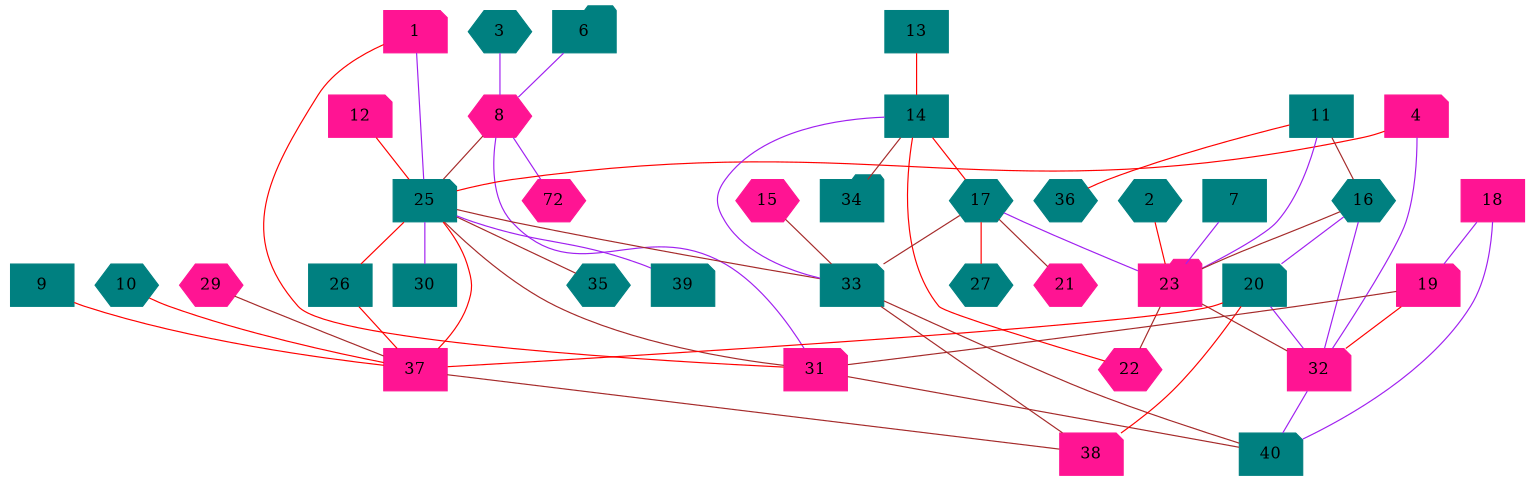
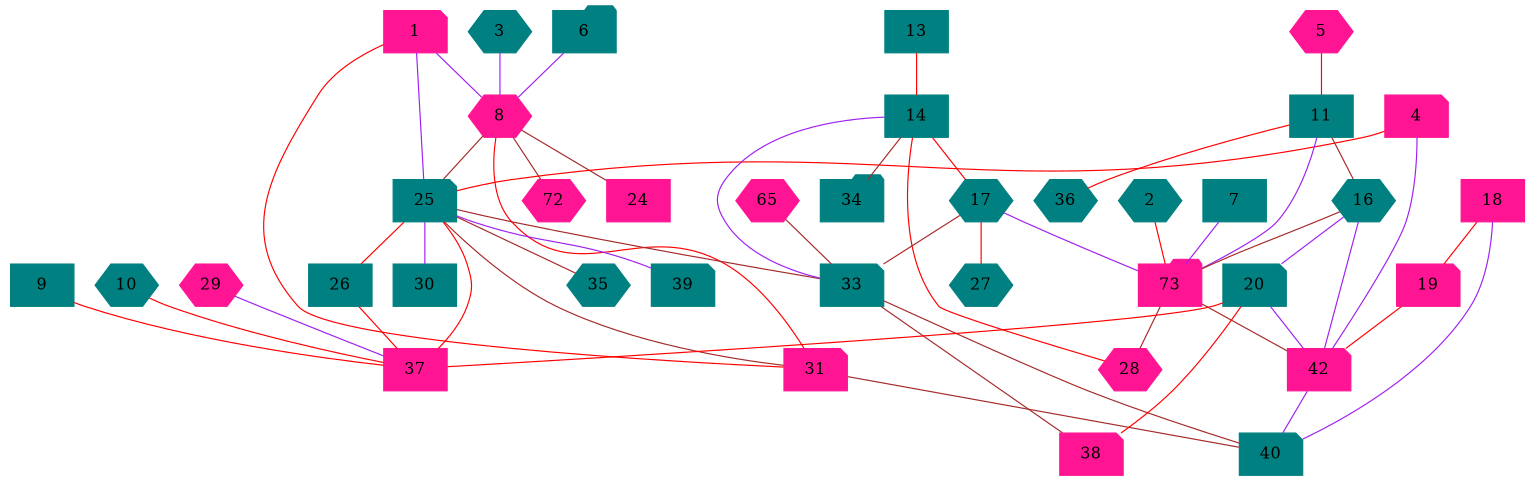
node "5": added
edge "1" -- "8": added
node "12": removed
edge "8" -- "72": color purple -> brown
node "24": added
node "15": label "15" -> "65"
edge "18" -- "19": color purple -> red
edge "8" -- "31": color purple -> red
node "21": removed
node "23": label "23" -> "73"
edge "29" -- "37": color brown -> purple
edge "19" -- "31": removed
node "22": label "22" -> "28"
node "32": label "32" -> "42"
edge "37" -- "38": removed
